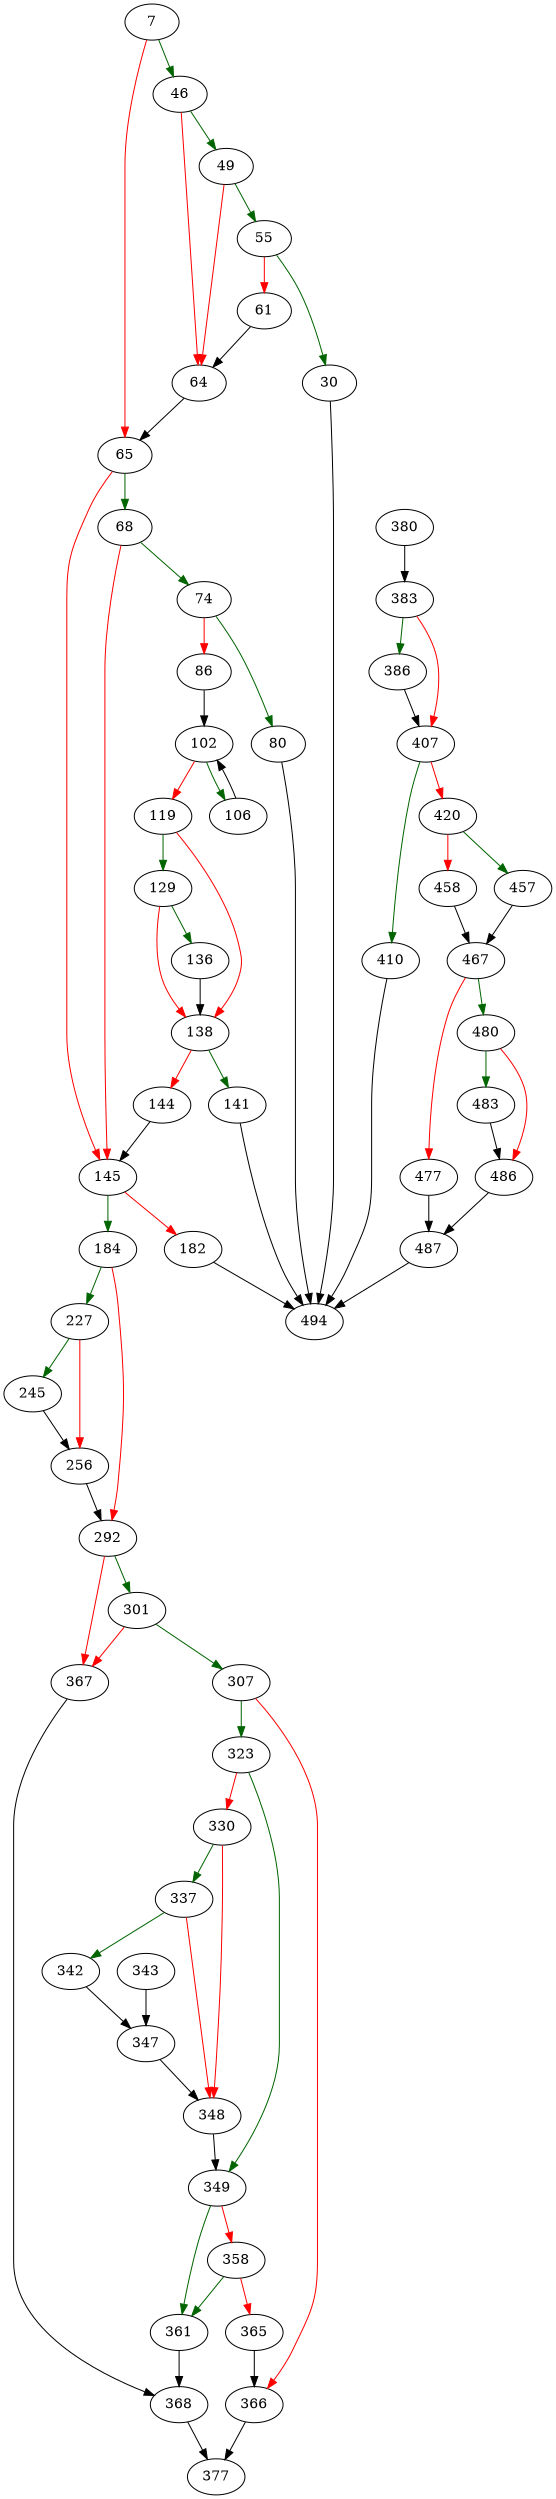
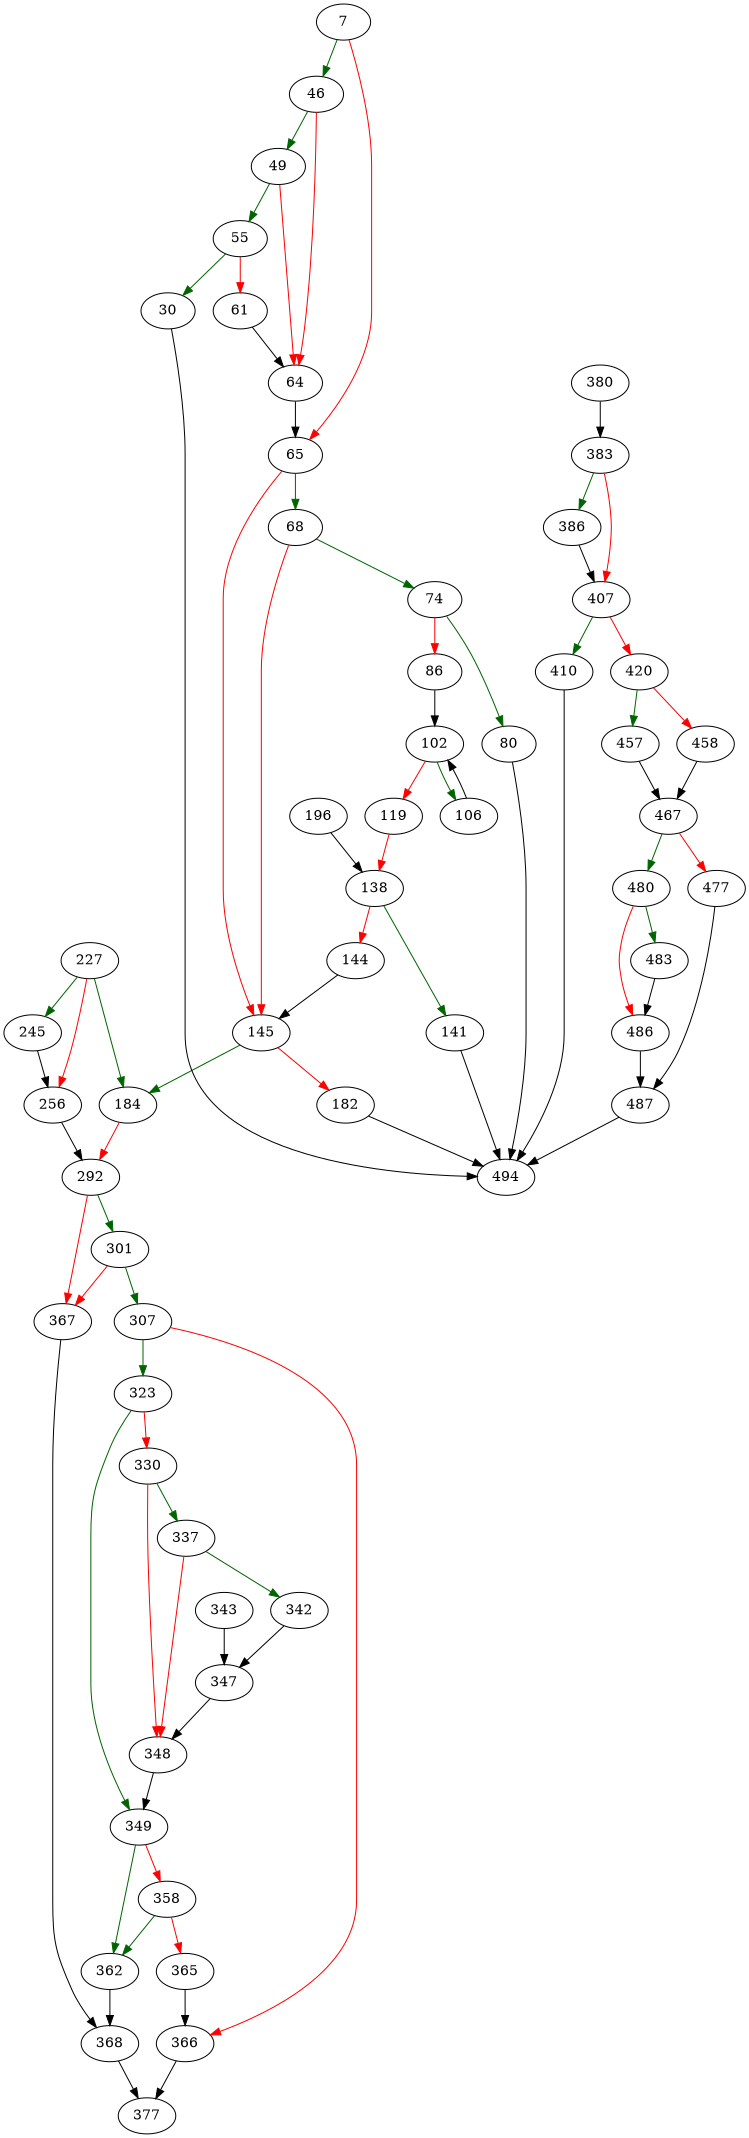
node "129": removed
node "136": label "136" -> "196"
edge "184" -> "227": reversed
node "361": label "361" -> "362"
